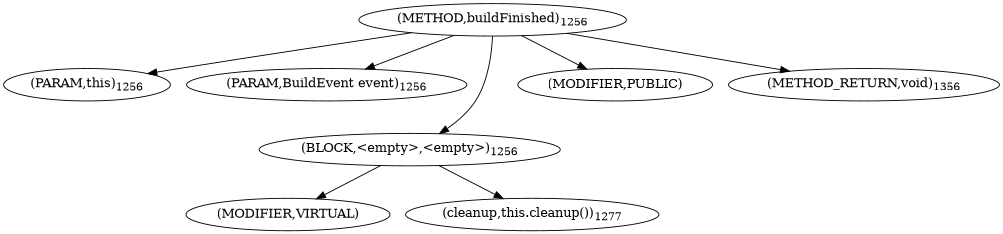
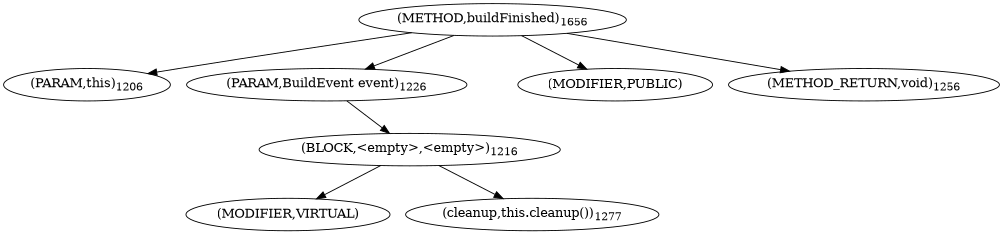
node "(METHOD,buildFinished)": text "1256" -> "1656"
node "(PARAM,this)": text "1256" -> "1206"
node "(PARAM,BuildEvent event)": text "1256" -> "1226"
node "(METHOD_RETURN,void)": text "1356" -> "1256"
edge "(METHOD,buildFinished)" -> "(BLOCK,<empty>,<empty>)": now "(PARAM,BuildEvent event)" -> "(BLOCK,<empty>,<empty>)"
node "(BLOCK,<empty>,<empty>)": text "1256" -> "1216"
